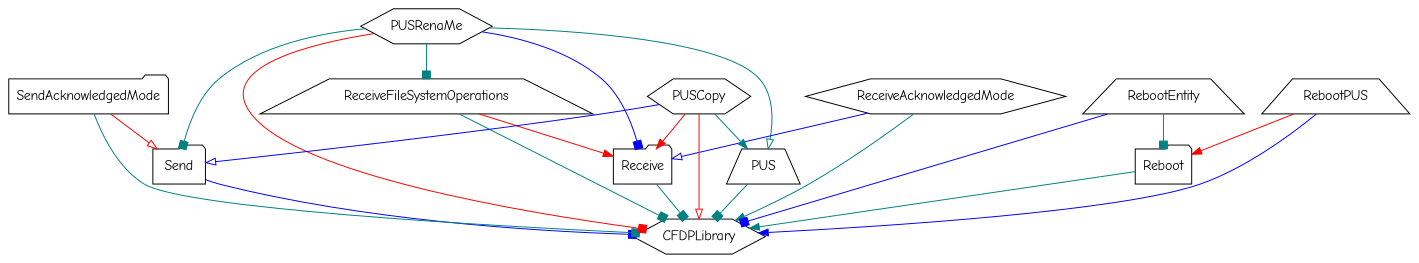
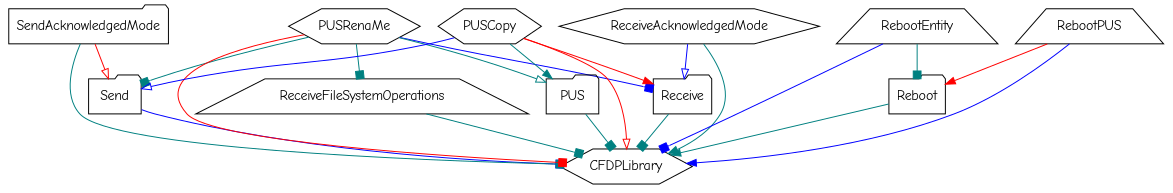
edge "ReceiveFileSystemOperations" -> "Receive": removed
node "PUS": shape trapezium -> folder
